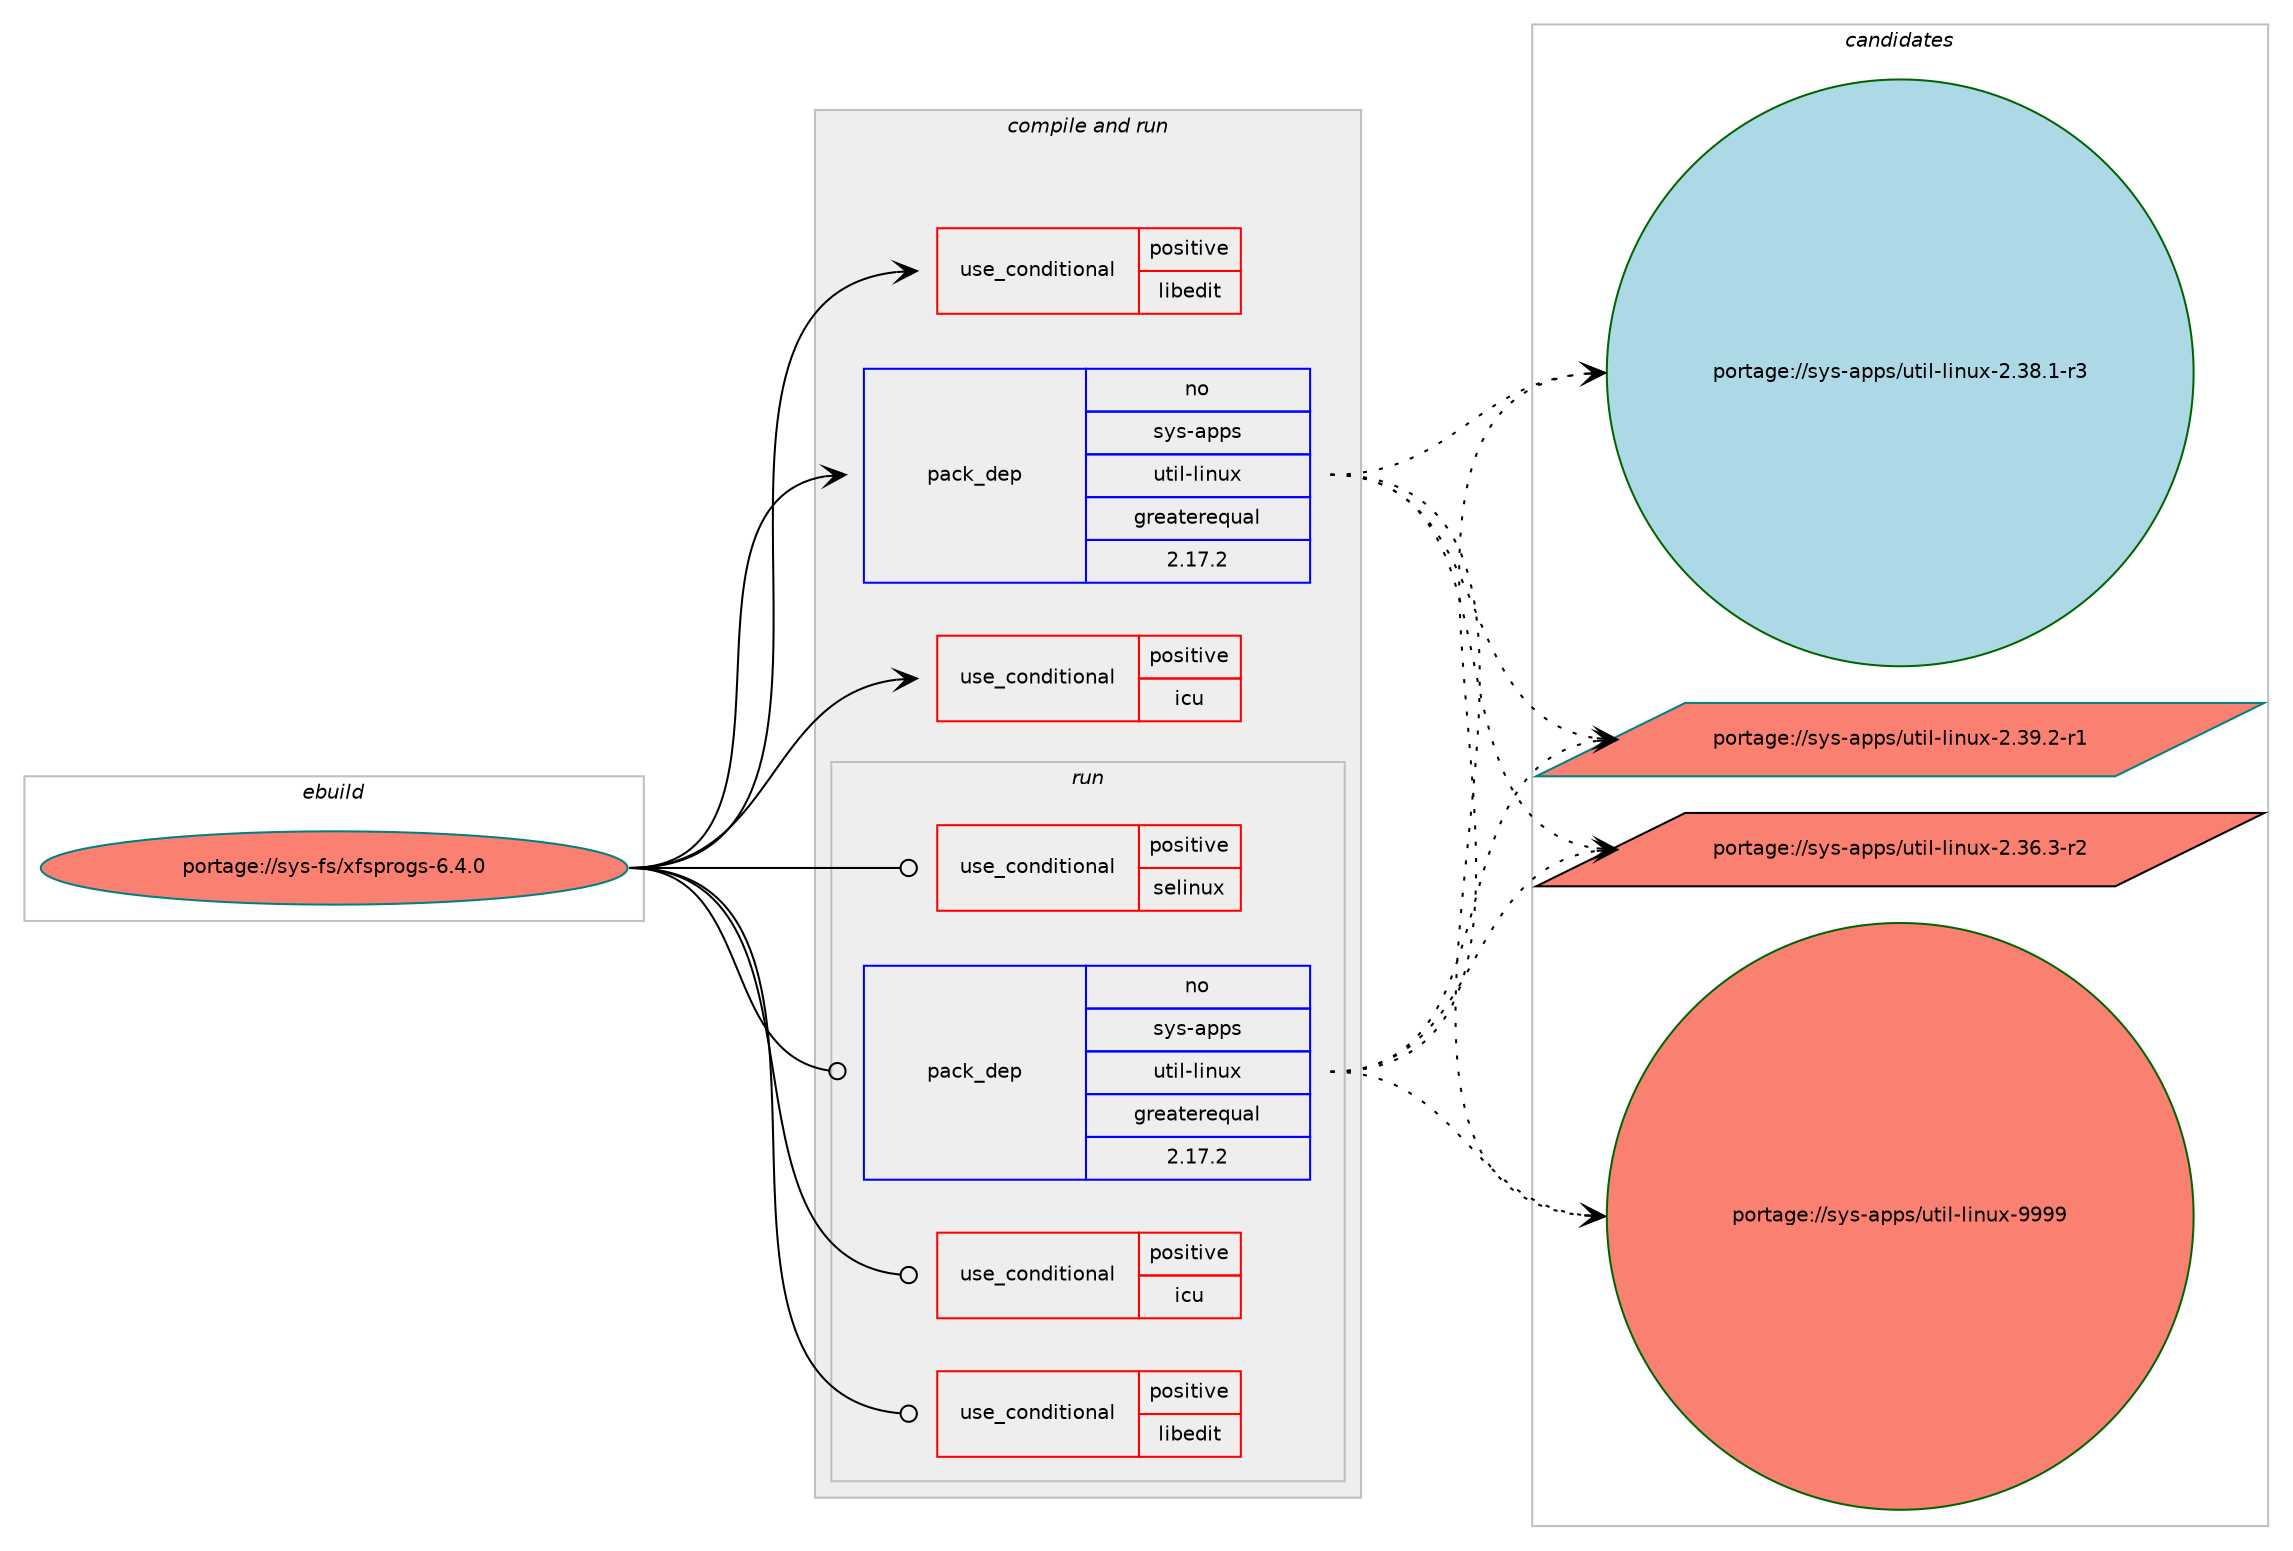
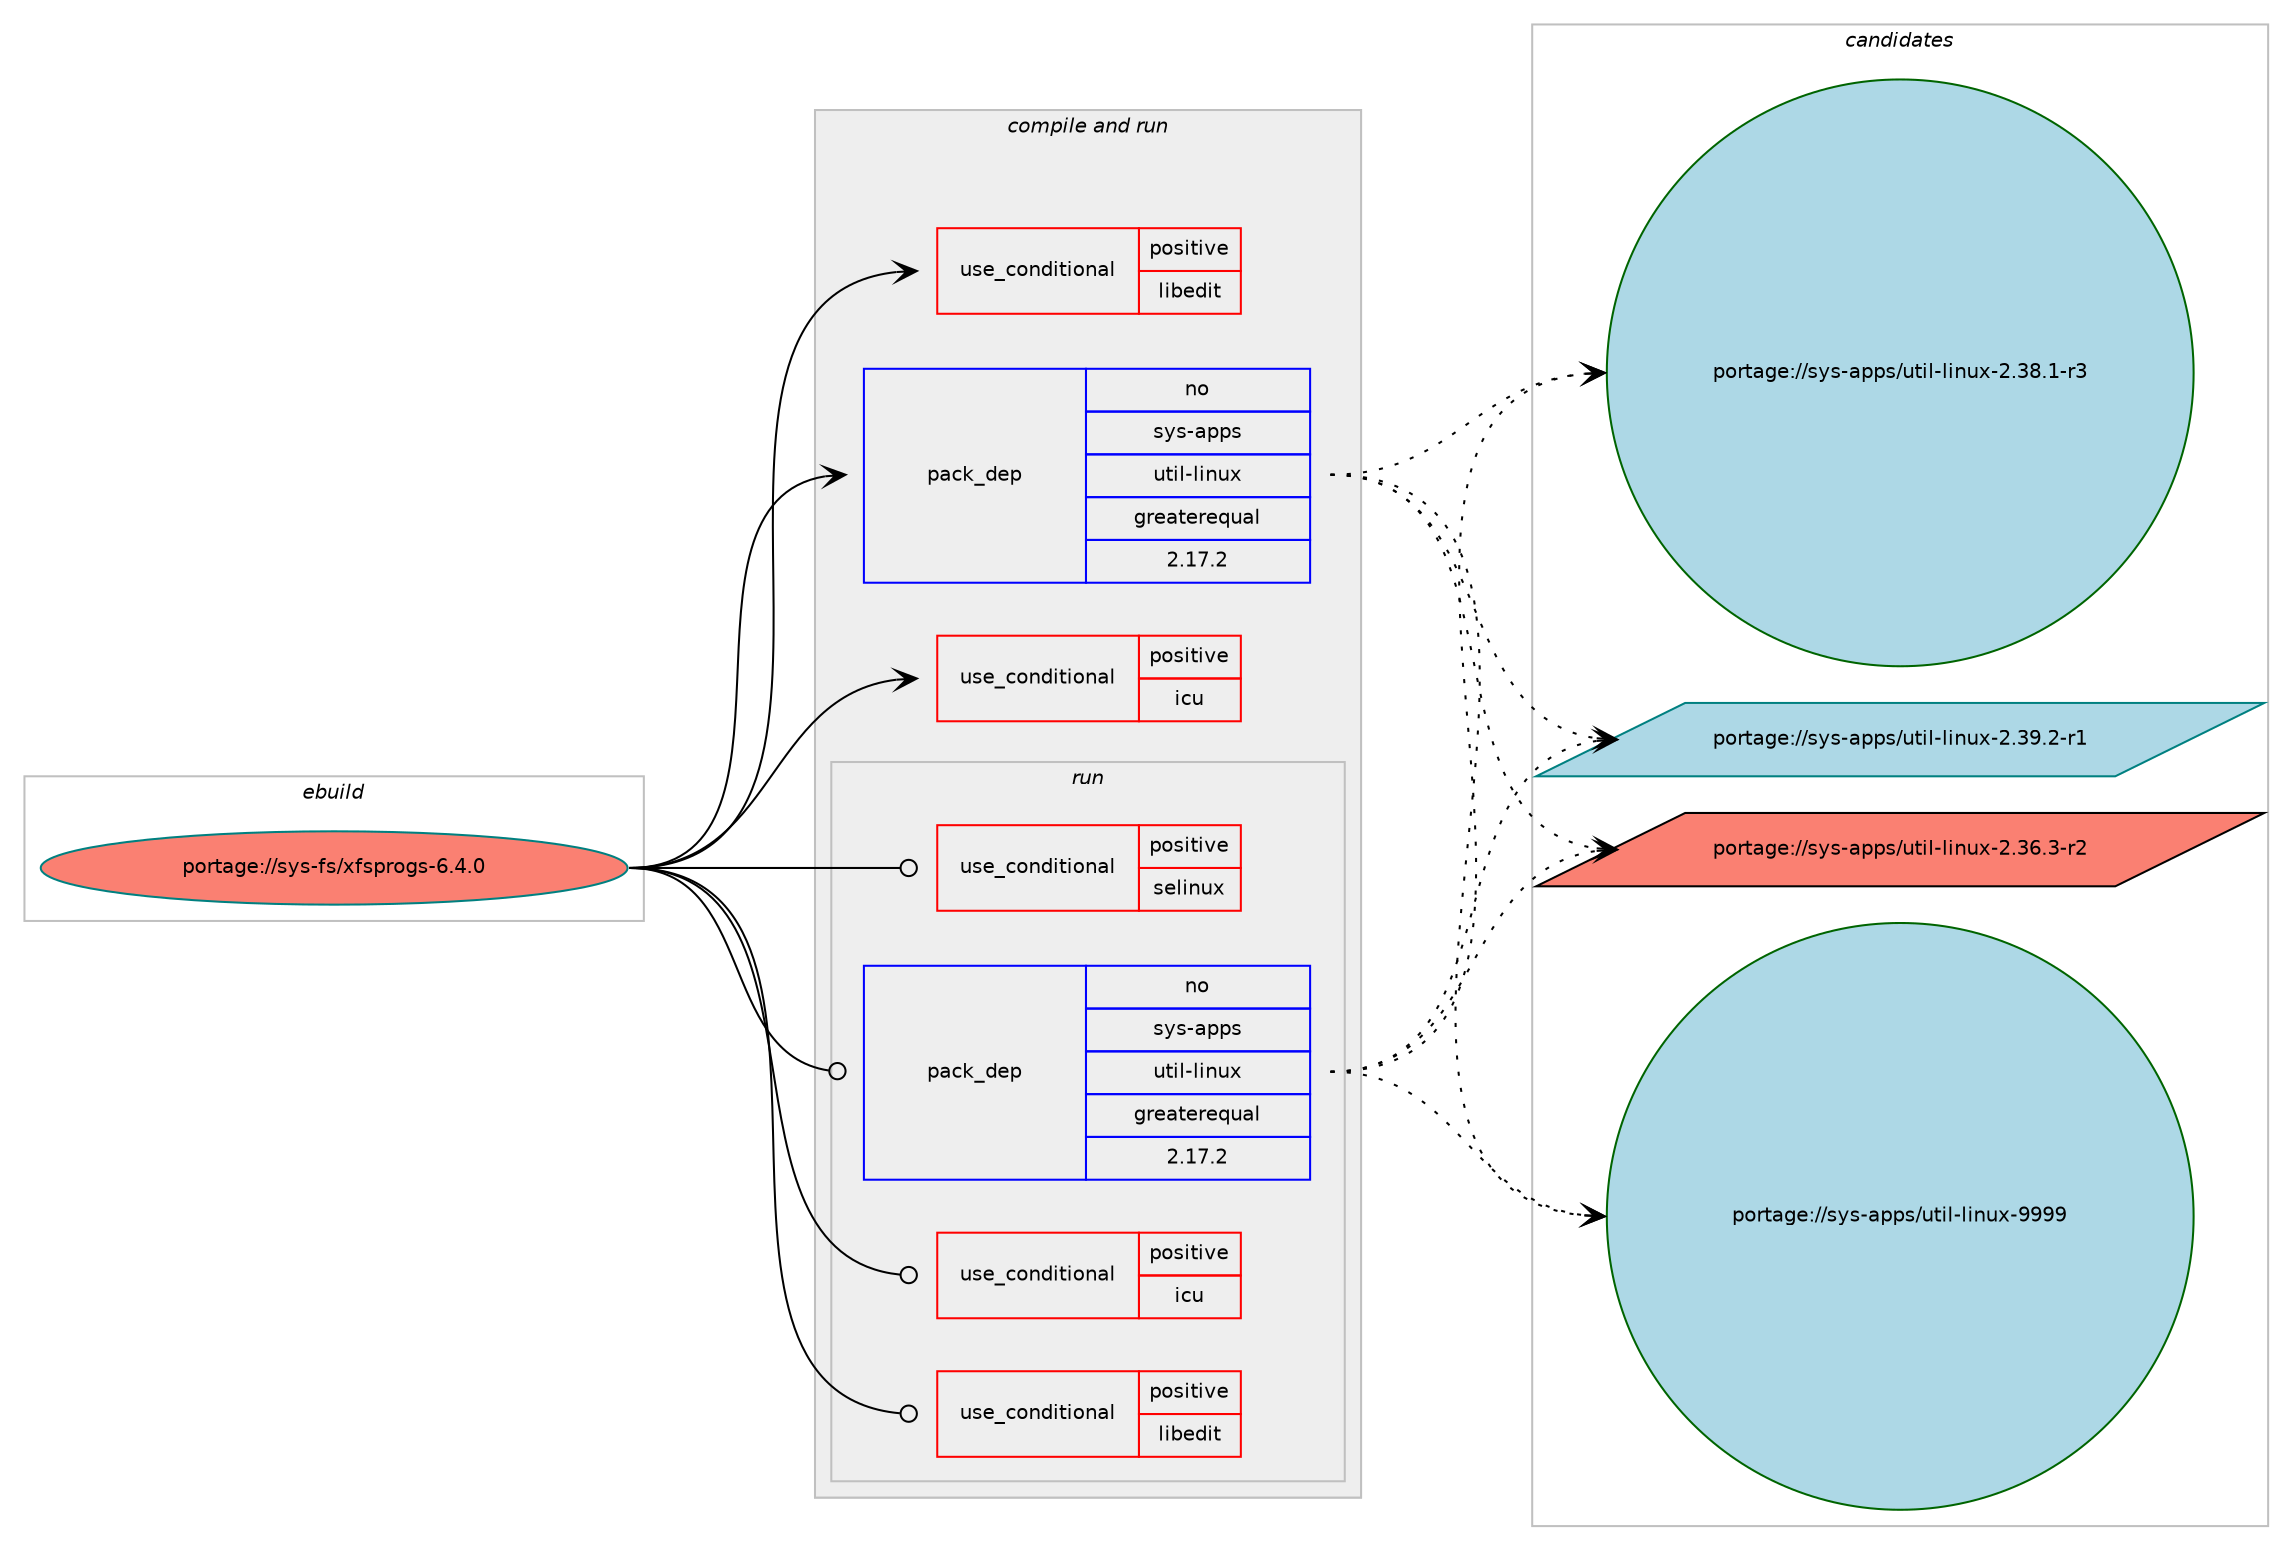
node "portage://sys-apps/util-linux-2.39.2-r1": fillcolor salmon -> lightblue
node "portage://sys-apps/util-linux-9999": fillcolor salmon -> lightblue
